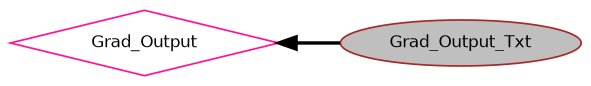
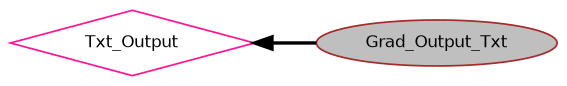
node "Grad_Output": label "Grad_Output" -> "Txt_Output"
